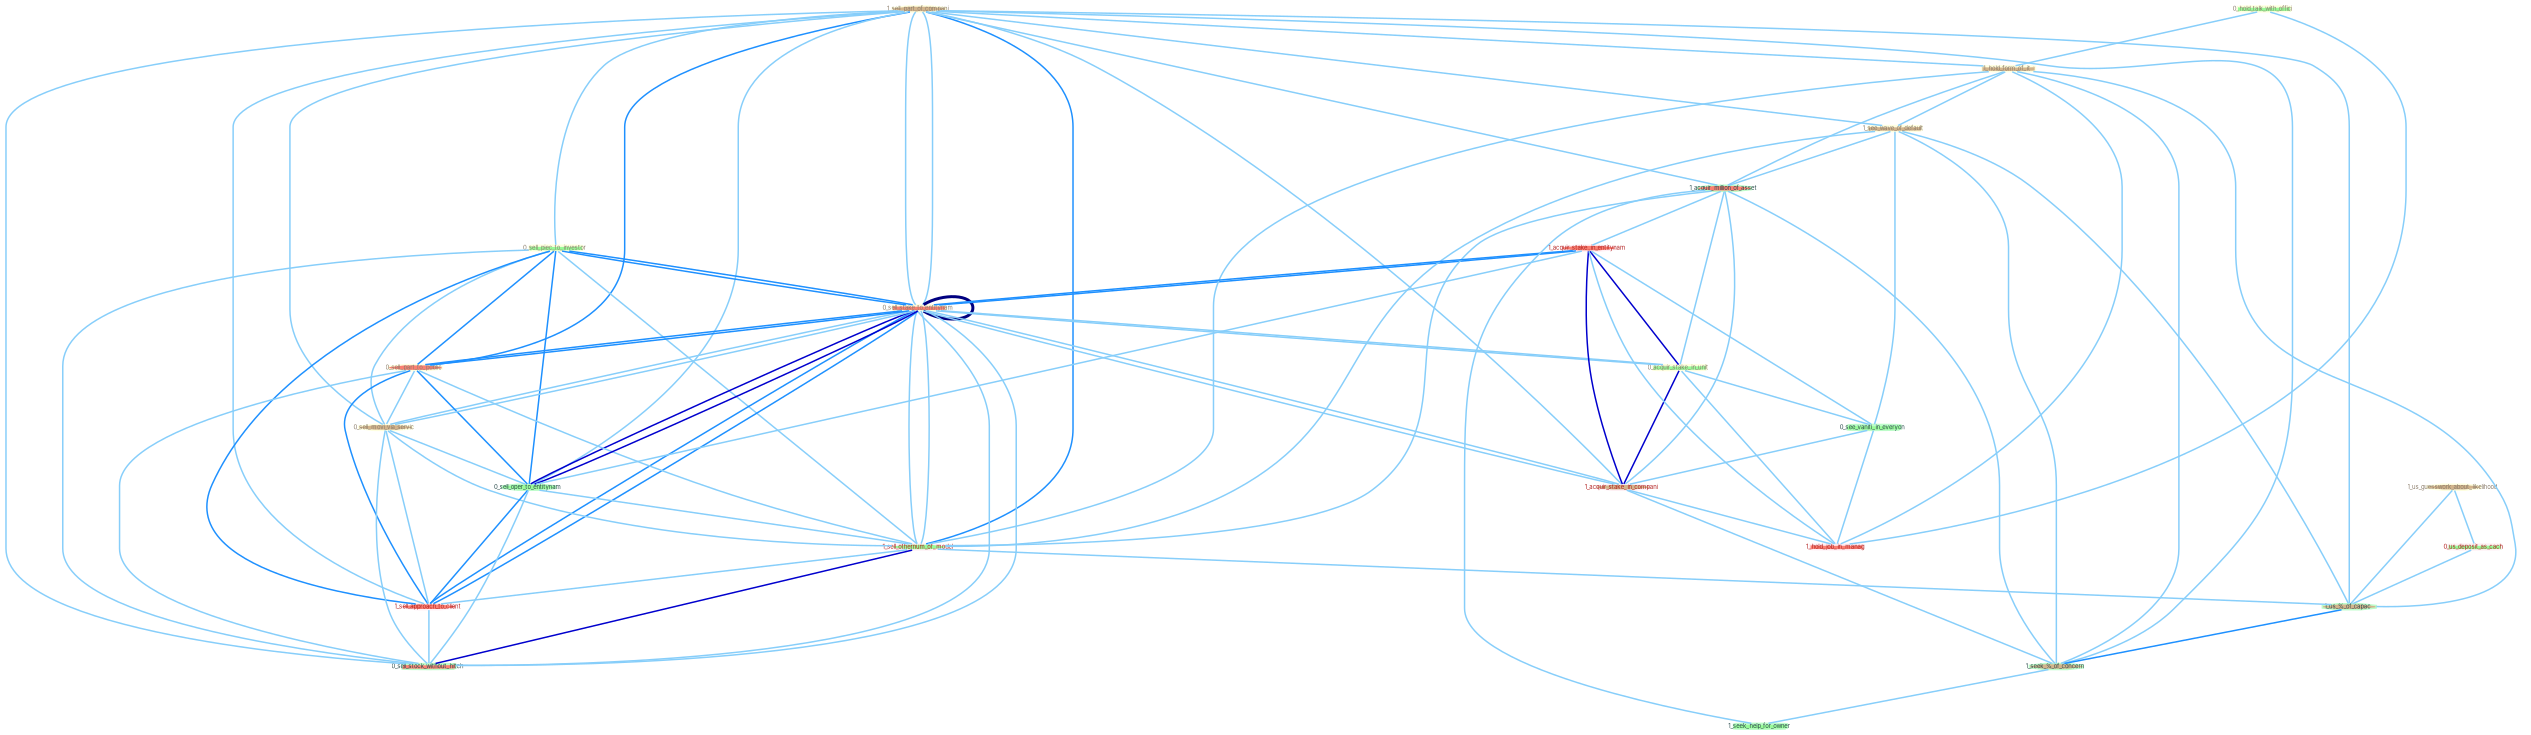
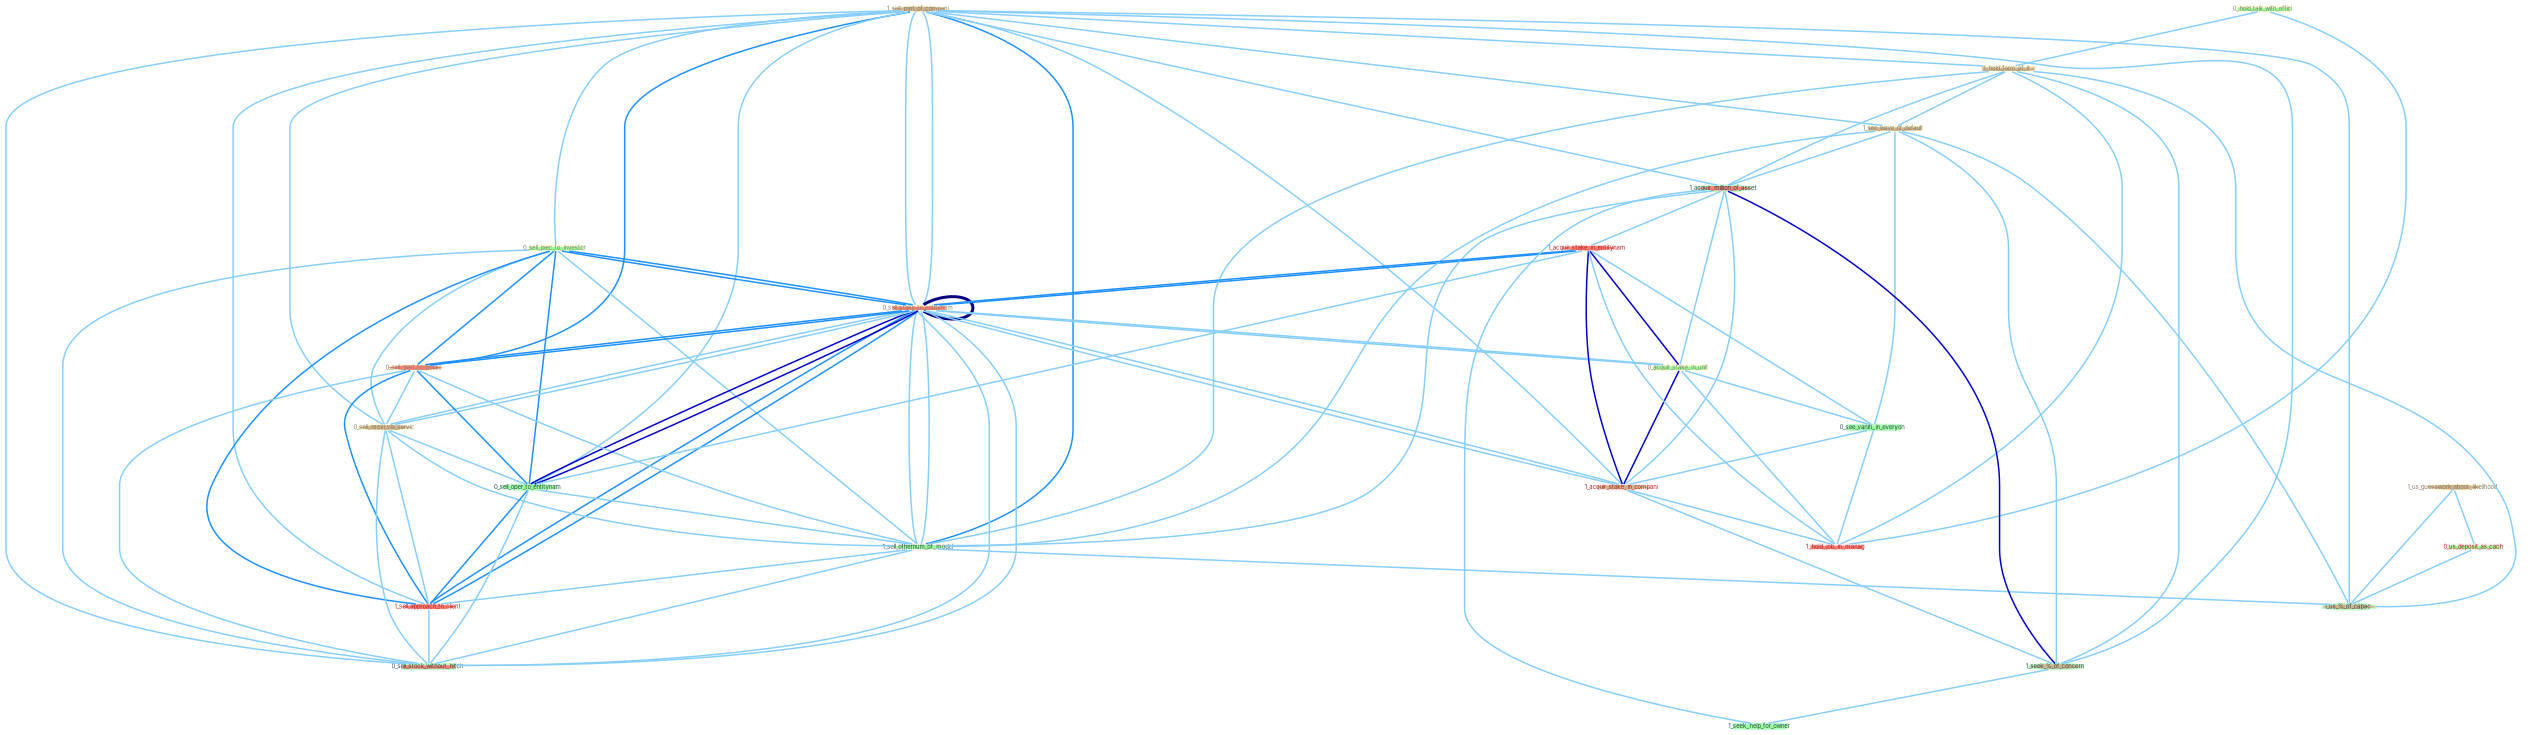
edge "1_acquir_million_of_asset" -- "1_seek_%_of_concern": color #87cefa -> #0000cd
node "1_sell_othernum_of_model": fontcolor #b22222 -> #2f4f4f
edge "1_sell_othernum_of_model" -- "0_sell_stock_without_hitch": color #0000cd -> #87cefa
edge "1_us_%_of_capac" -- "1_seek_%_of_concern": removed
